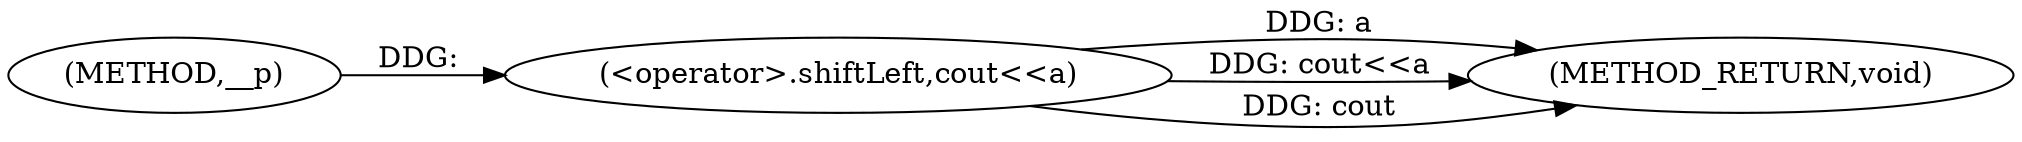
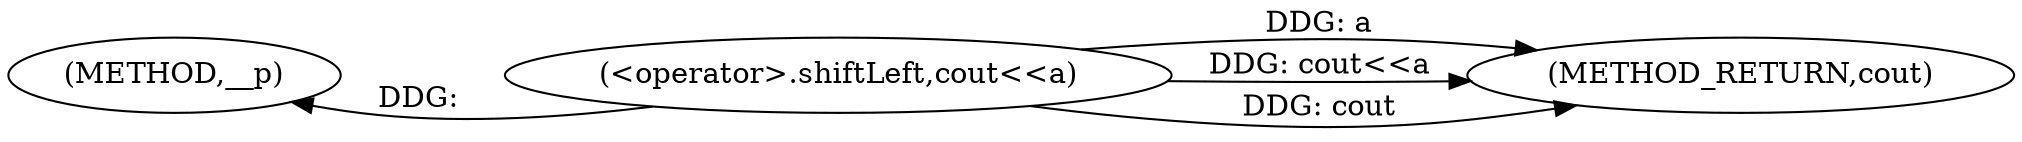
edge "(METHOD,__p)" -> "(<operator>.shiftLeft,cout<<a)": reversed
node "(METHOD_RETURN,void)": label "(METHOD_RETURN,void)" -> "(METHOD_RETURN,cout)"
